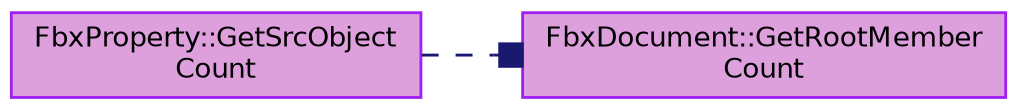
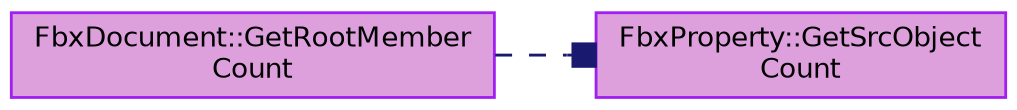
edge "FbxProperty::GetSrcObject Count" -> "FbxDocument::GetRootMember Count": reversed
